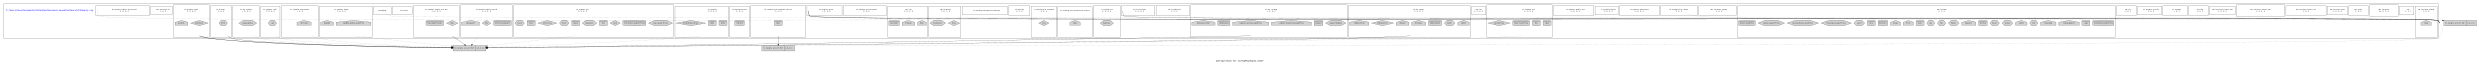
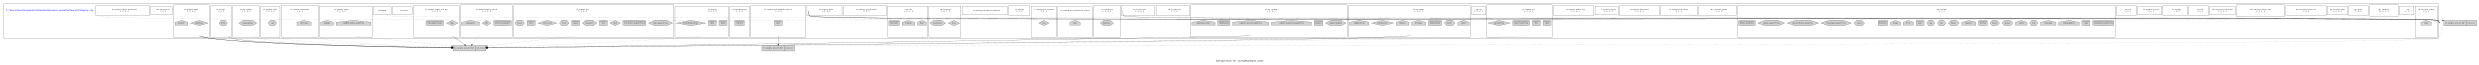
node "Core": removed
